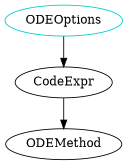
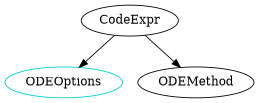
edge "ODEOptions" -> "CodeExpr": reversed
